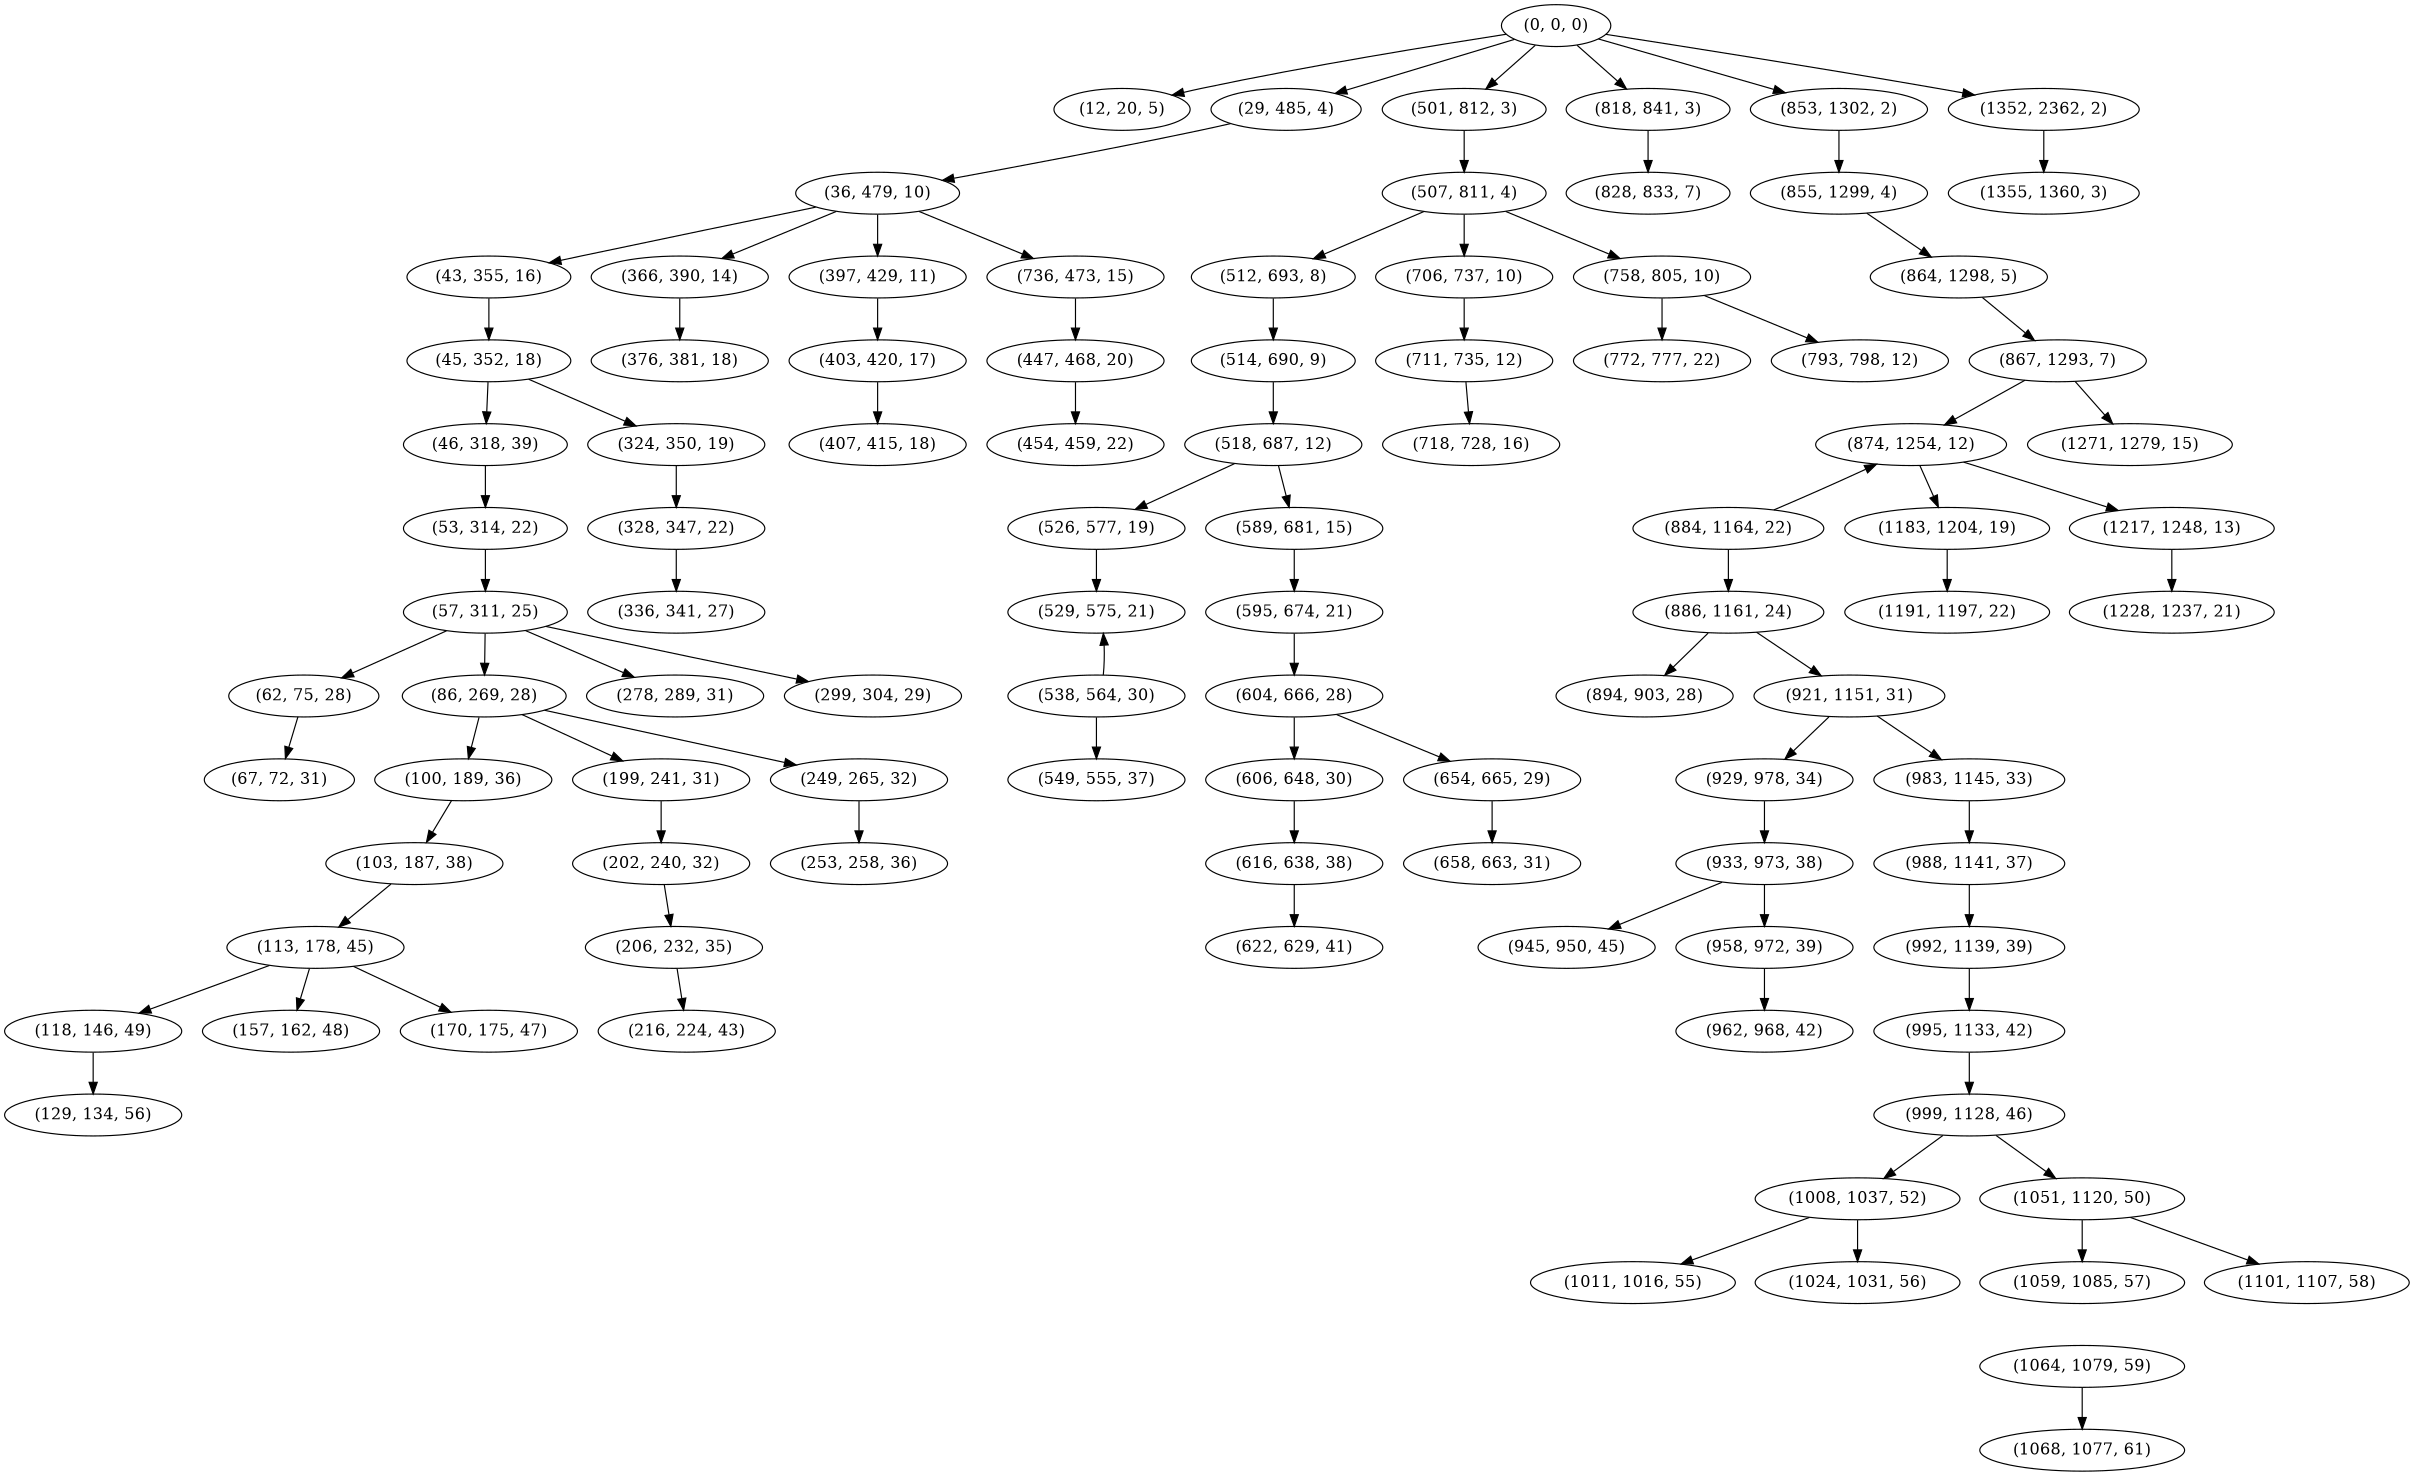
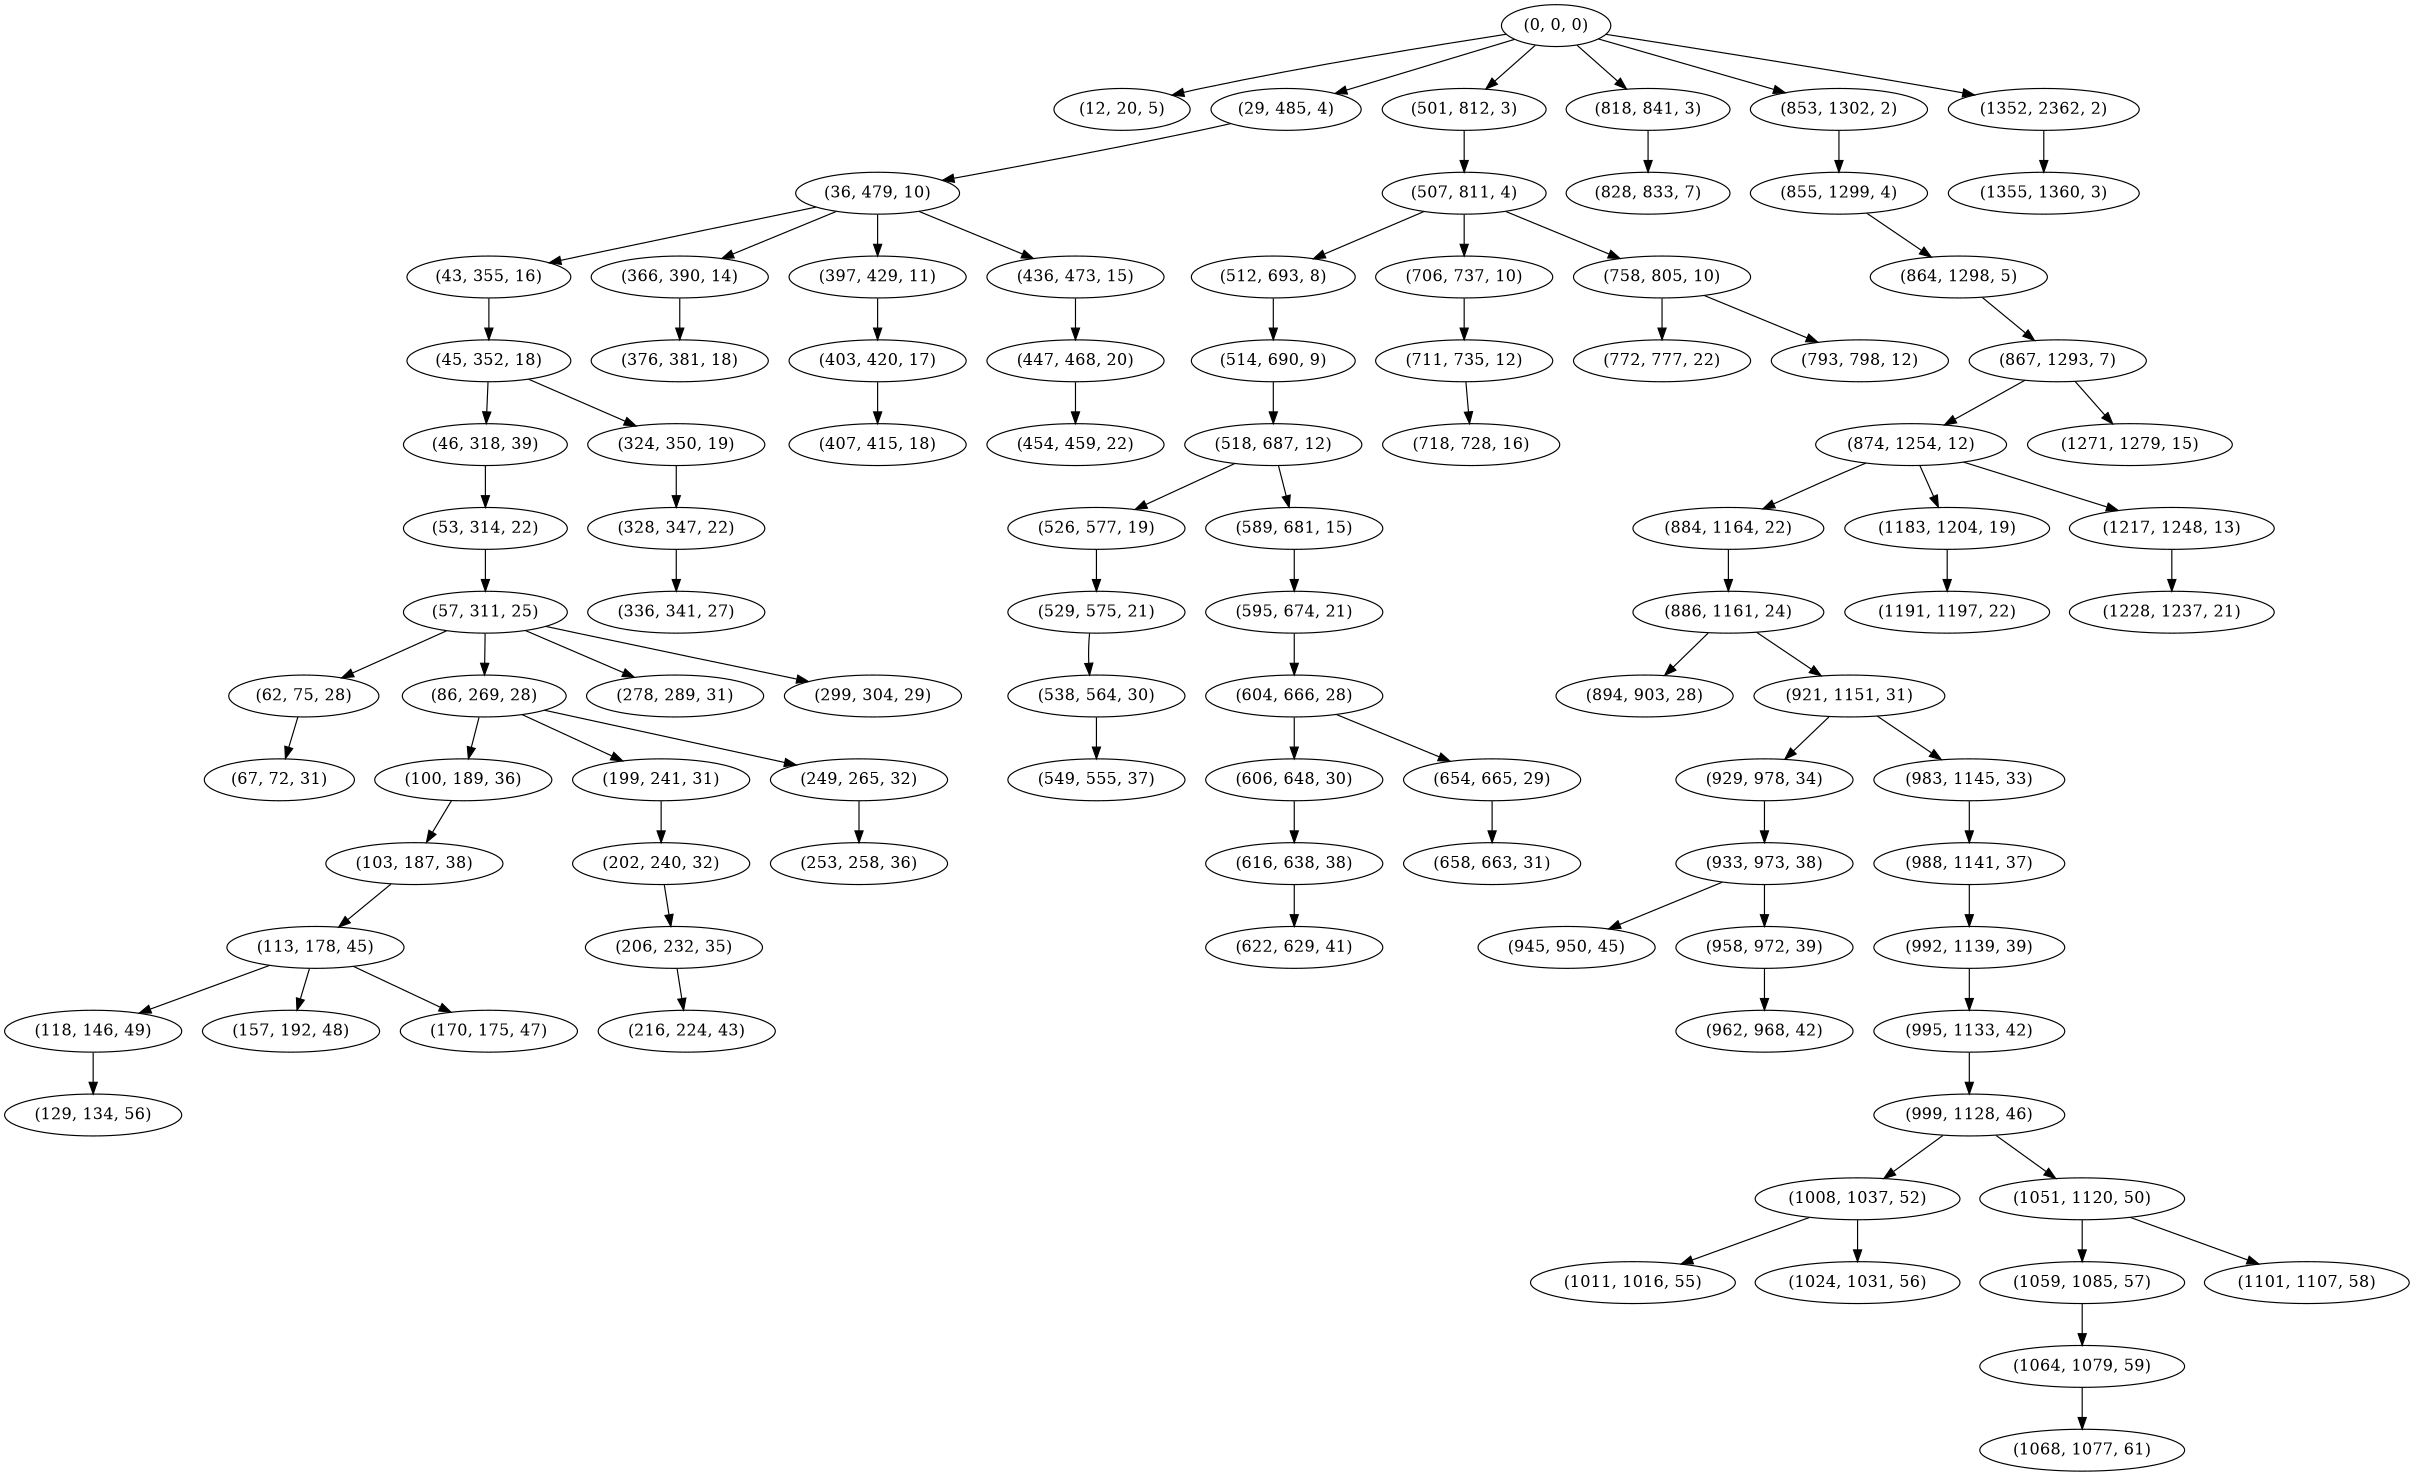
node "(736, 473, 15)": label "(736, 473, 15)" -> "(436, 473, 15)"
edge "(884, 1164, 22)" -> "(874, 1254, 12)": reversed
edge "(538, 564, 30)" -> "(529, 575, 21)": reversed
node "(157, 162, 48)": label "(157, 162, 48)" -> "(157, 192, 48)"
edge "(1059, 1085, 57)" -> "(1064, 1079, 59)": added
